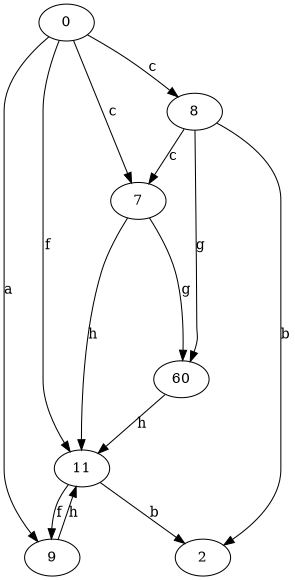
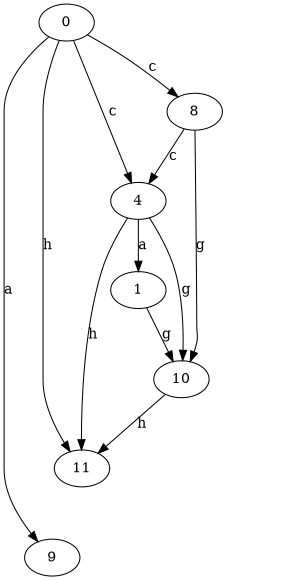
node "7": label "7" -> "4"
edge "0" -> "11": label "f" -> "h"
node "1": added
node "60": label "60" -> "10"
edge "11" -> "9": removed, label "f"
edge "9" -> "11": removed, label "h"
node "2": removed
